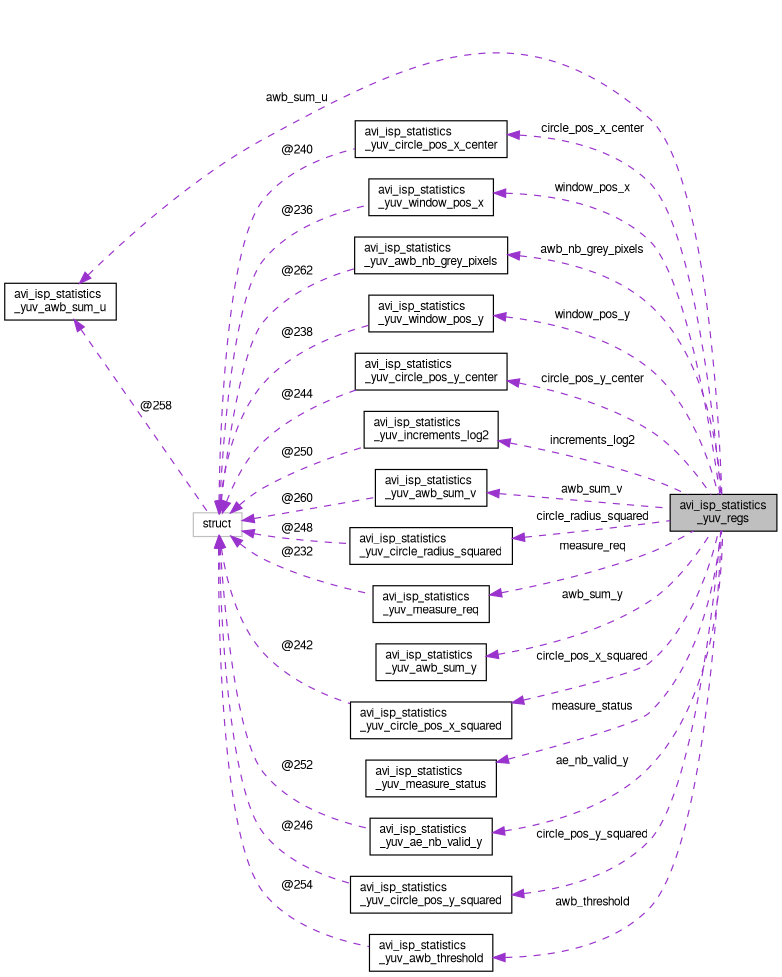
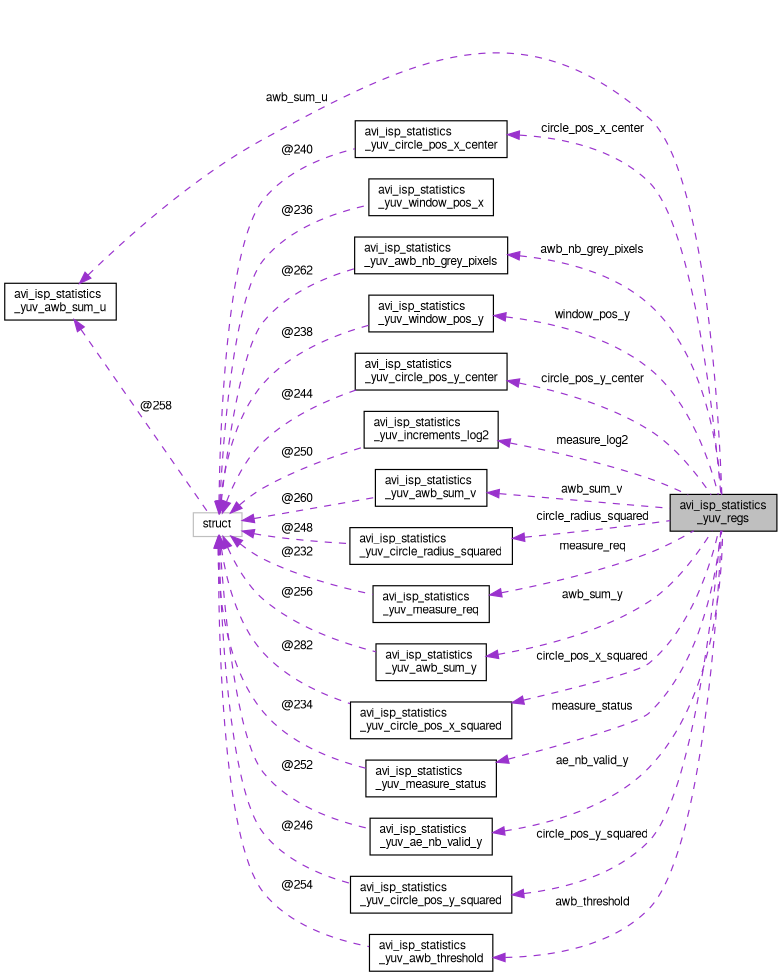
edge "avi_isp_statistics _yuv_regs" -> "avi_isp_statistics _yuv_window_pos_x": removed, label "window_pos_x"
edge "avi_isp_statistics _yuv_regs" -> "avi_isp_statistics _yuv_increments_log2": label " increments_log2" -> " measure_log2"
edge "avi_isp_statistics _yuv_awb_sum_y" -> "struct": added, label "@256"
edge "avi_isp_statistics _yuv_circle_pos_x_squared" -> "struct": label " @242" -> " @282"
edge "avi_isp_statistics _yuv_measure_status" -> "struct": added, label "@234"
